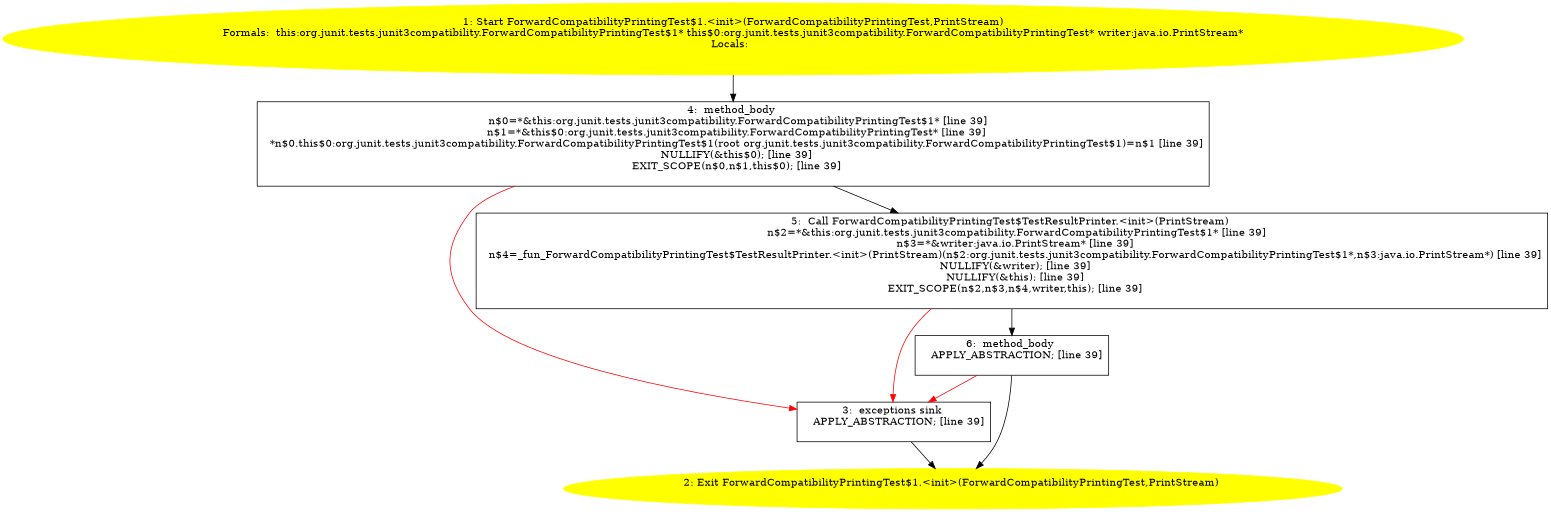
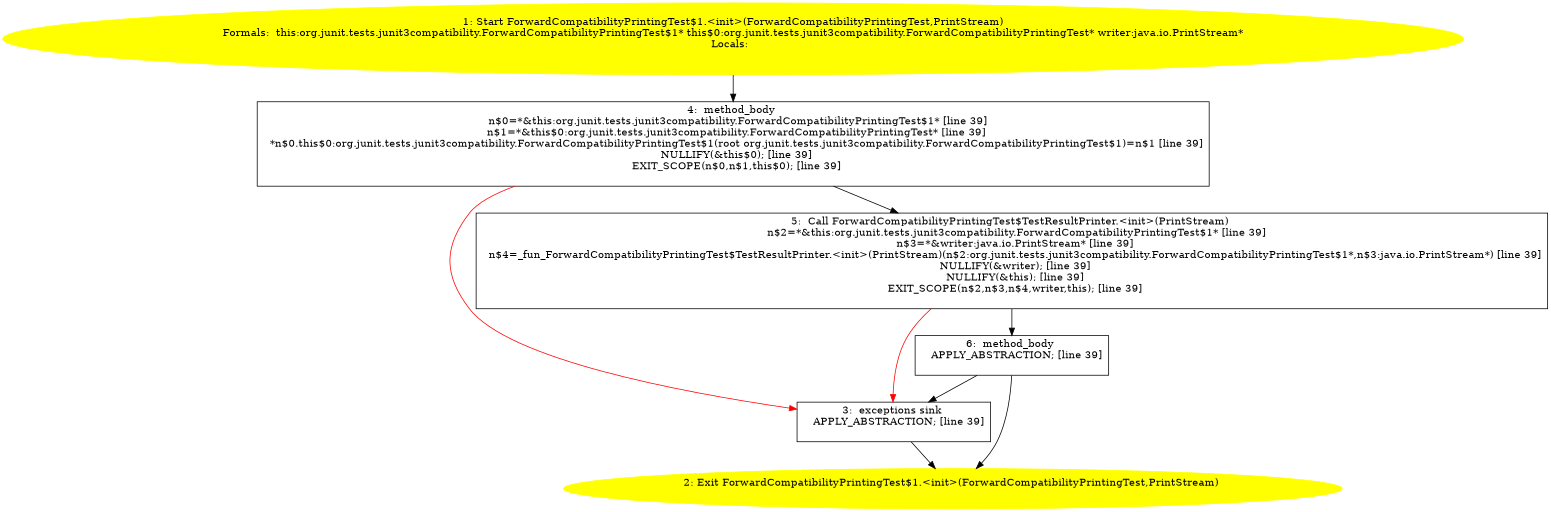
edge "6:  method_body APPLY_ABSTRACTION; [line 39]" -> "3:  exceptions sink APPLY_ABSTRACTION; [line 39]": color red -> black
